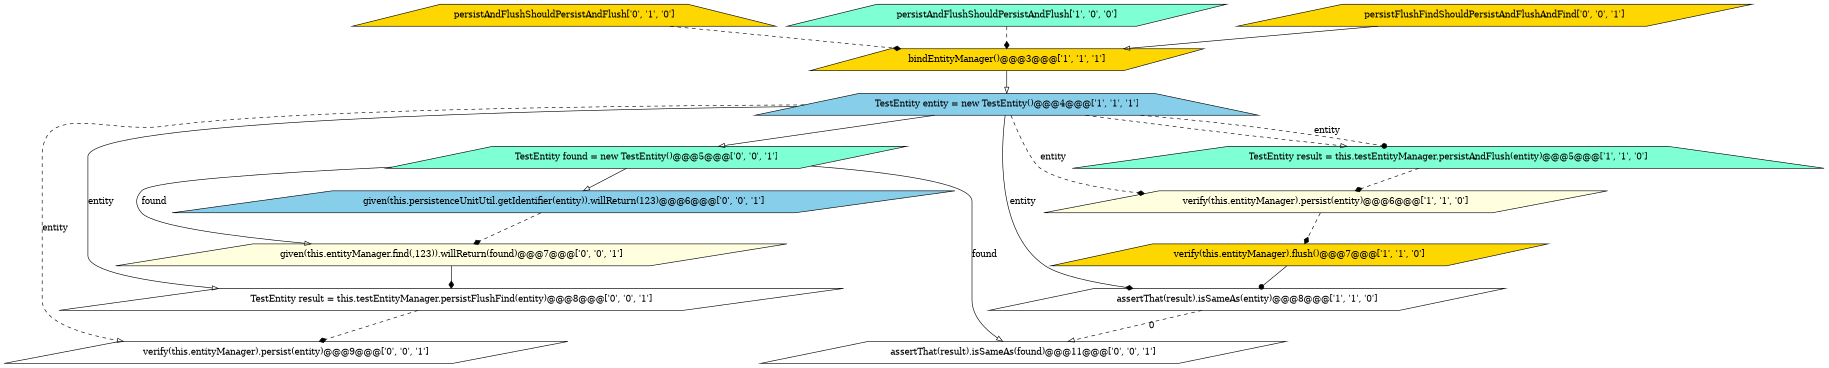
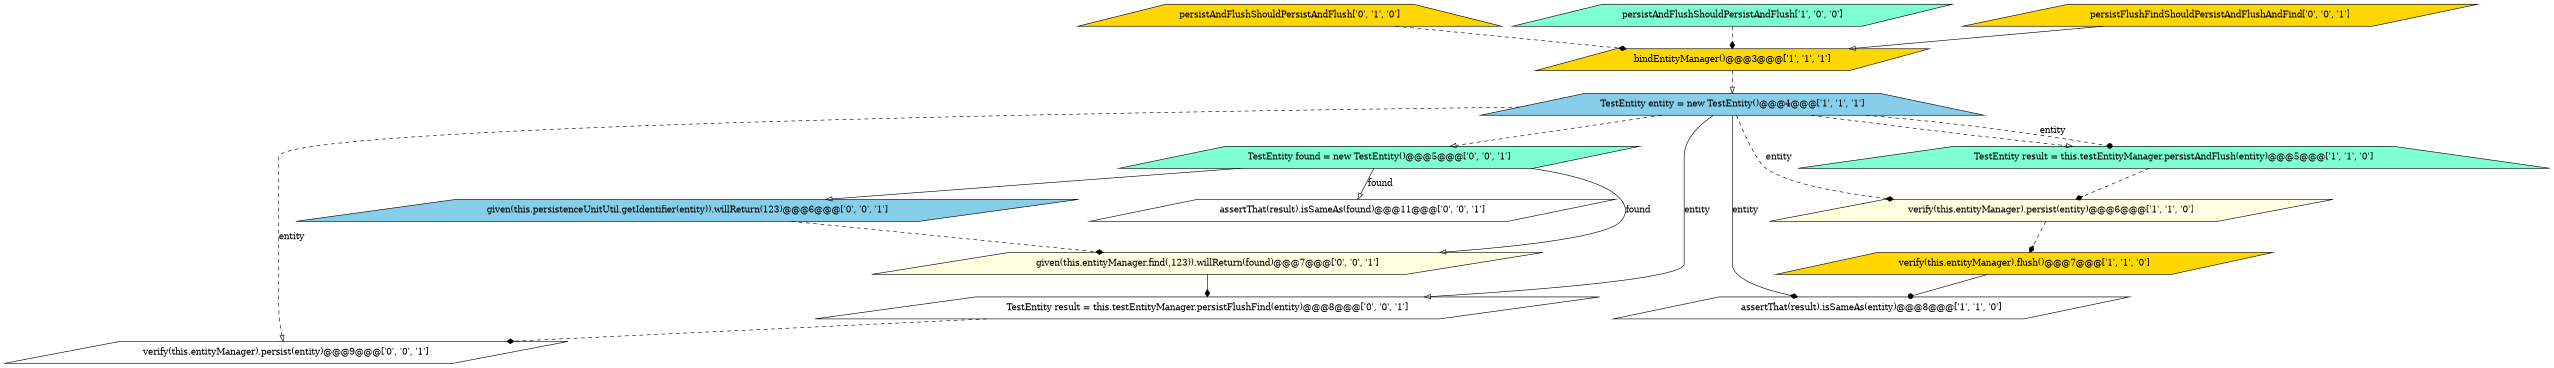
edge "bindEntityManager()@@@3@@@['1', '1', '1']" -> "TestEntity entity = new TestEntity()@@@4@@@['1', '1', '1']": style solid -> dashed
edge "TestEntity entity = new TestEntity()@@@4@@@['1', '1', '1']" -> "TestEntity found = new TestEntity()@@@5@@@['0', '0', '1']": style solid -> dashed
edge "assertThat(result).isSameAs(entity)@@@8@@@['1', '1', '0']" -> "assertThat(result).isSameAs(found)@@@11@@@['0', '0', '1']": removed, label "0"
